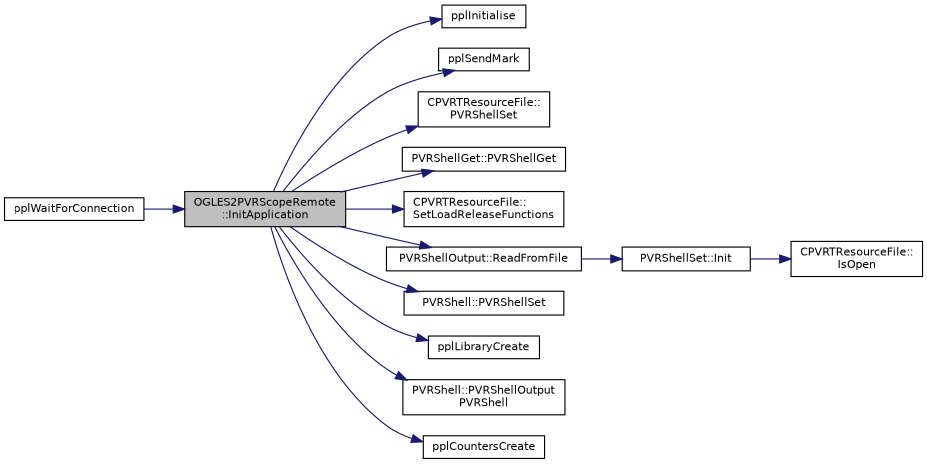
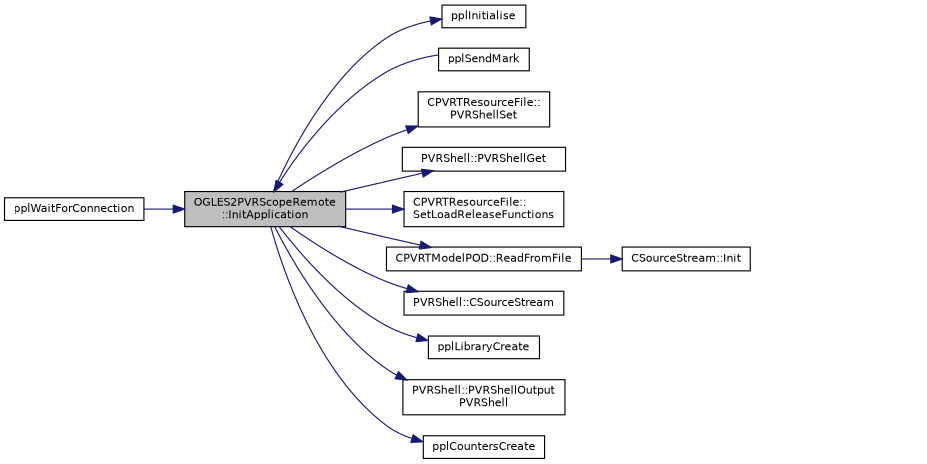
edge "OGLES2PVRScopeRemote ::InitApplication" -> "pplSendMark": reversed
node "PVRShellGet::PVRShellGet": label "PVRShellGet::PVRShellGet" -> "PVRShell::PVRShellGet"
node "PVRShellOutput::ReadFromFile": label "PVRShellOutput::ReadFromFile" -> "CPVRTModelPOD::ReadFromFile"
node "PVRShellSet::Init": label "PVRShellSet::Init" -> "CSourceStream::Init"
node "CPVRTResourceFile:: IsOpen": removed
node "PVRShell::PVRShellSet": label "PVRShell::PVRShellSet" -> "PVRShell::CSourceStream"
